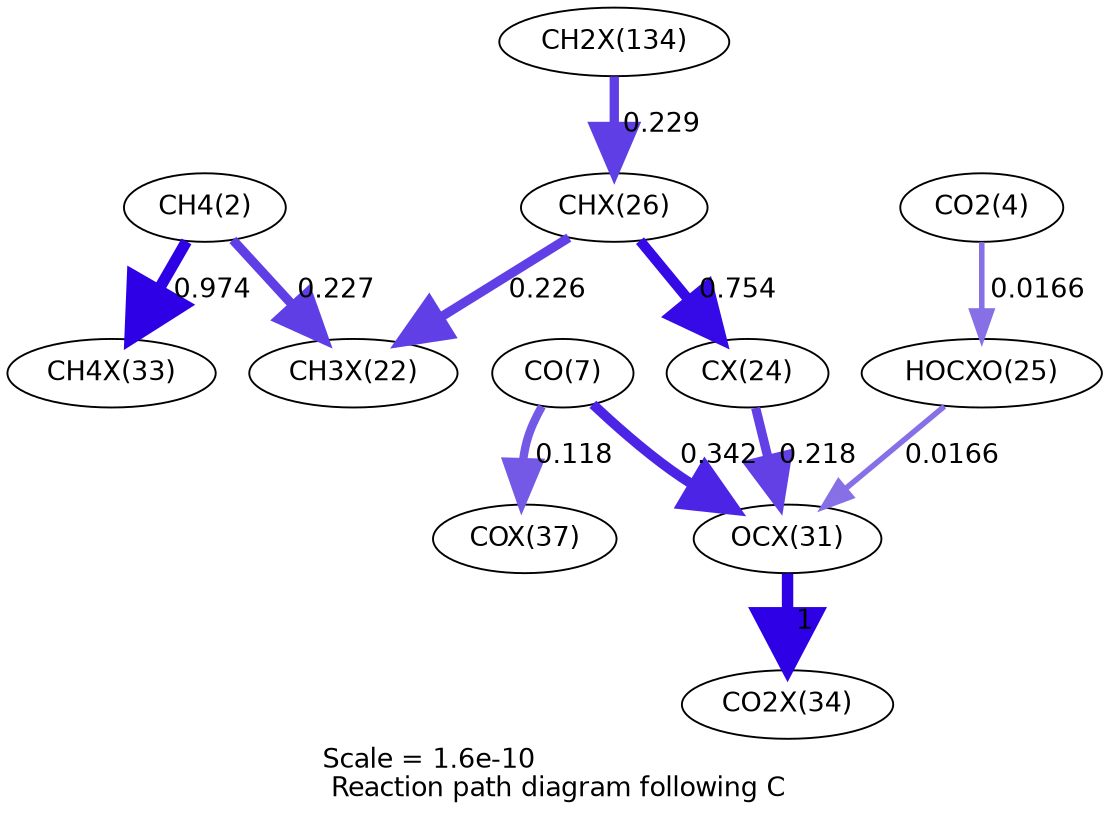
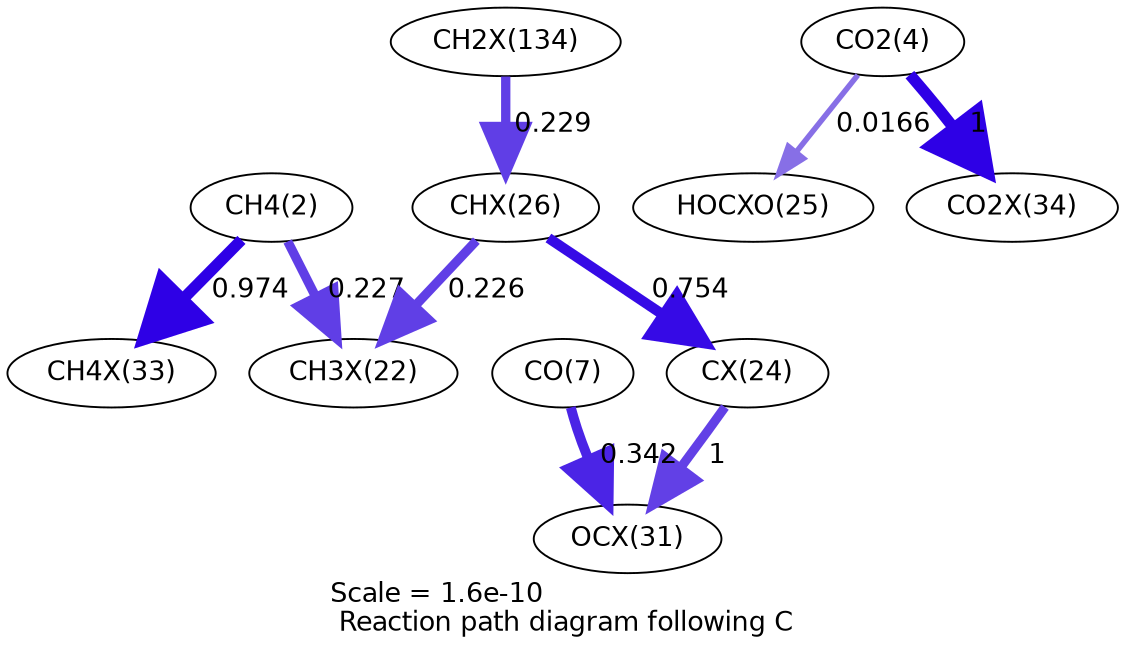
edge "HOCXO(25)" -> "OCX(31)": removed, label "0.0166"
edge "CX(24)" -> "OCX(31)": label " 0.218" -> " 1"
node "COX(37)": removed
edge "OCX(31)" -> "CO2X(34)": now "CO2(4)" -> "CO2X(34)"
